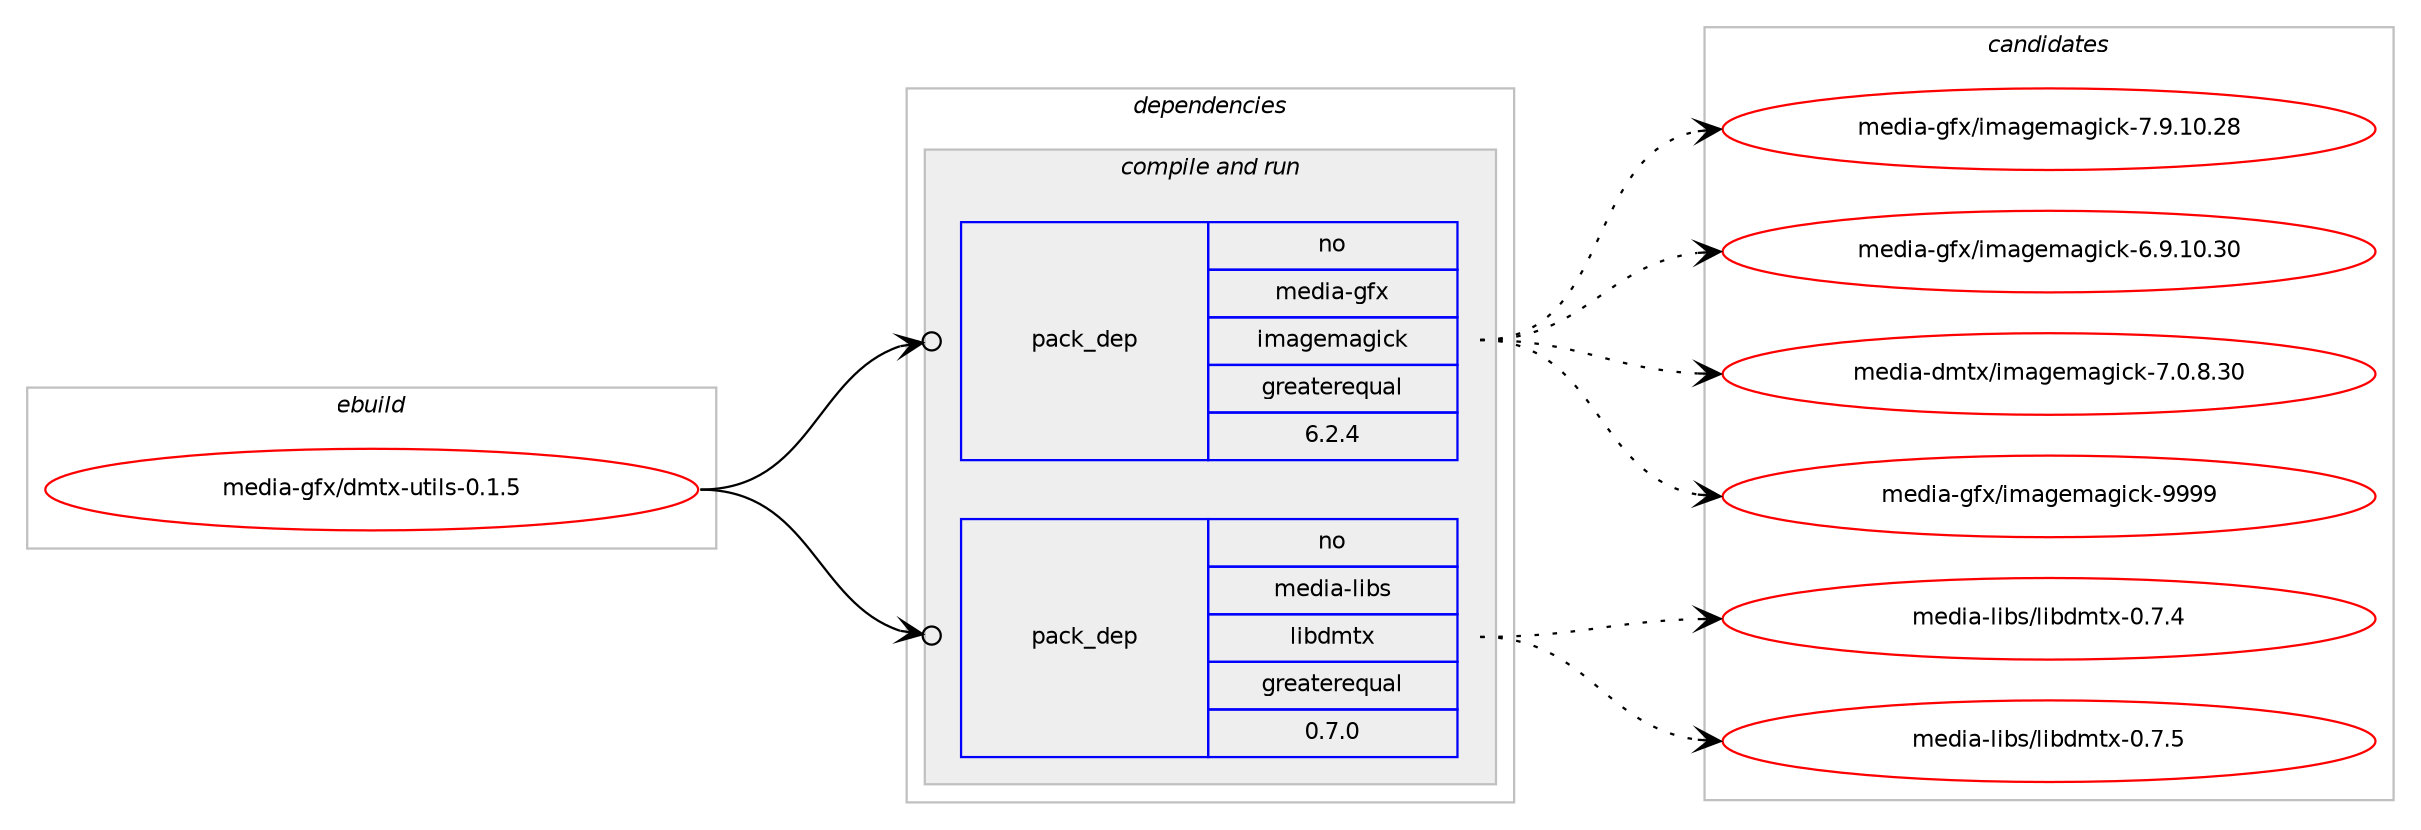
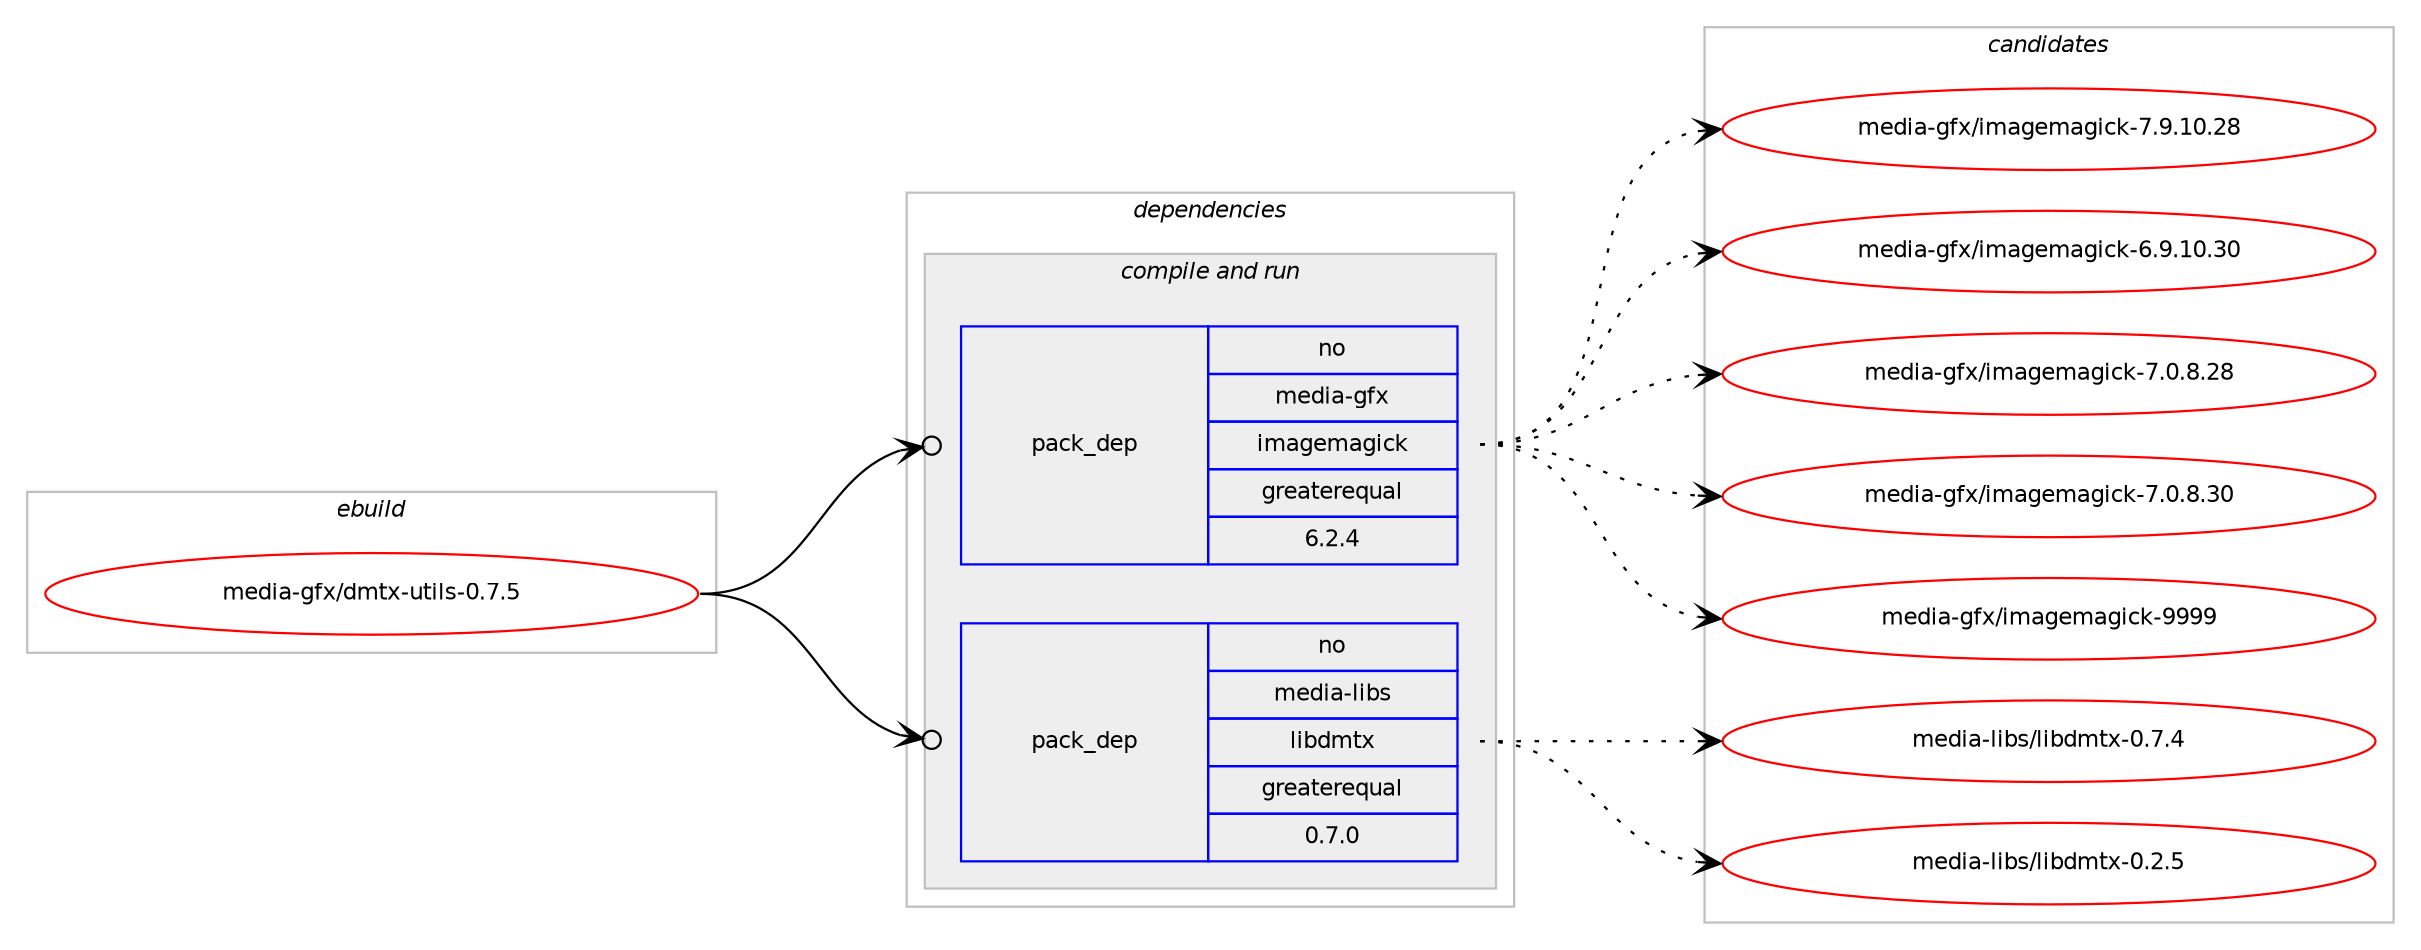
node "media-gfx/imagemagick-7.0.8.28": added
node "media-dmtx/imagemagick-7.0.8.30": label "media-dmtx/imagemagick-7.0.8.30" -> "media-gfx/imagemagick-7.0.8.30"
node "media-gfx/dmtx-utils-0.1.5": label "media-gfx/dmtx-utils-0.1.5" -> "media-gfx/dmtx-utils-0.7.5"
node "media-libs/libdmtx-0.7.5": label "media-libs/libdmtx-0.7.5" -> "media-libs/libdmtx-0.2.5"
